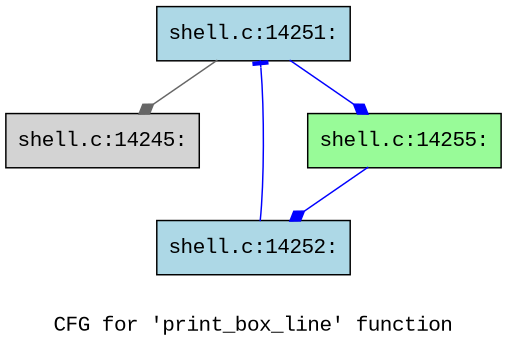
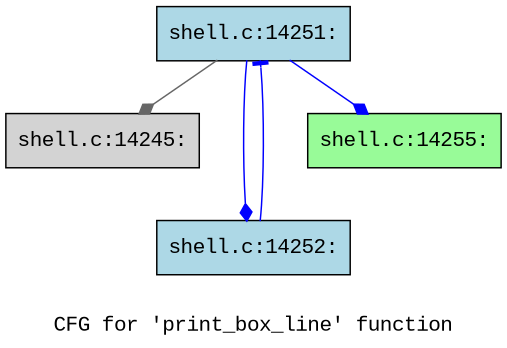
edge "shell.c:14255:" -> "shell.c:14252:": now "shell.c:14251:" -> "shell.c:14252:"
